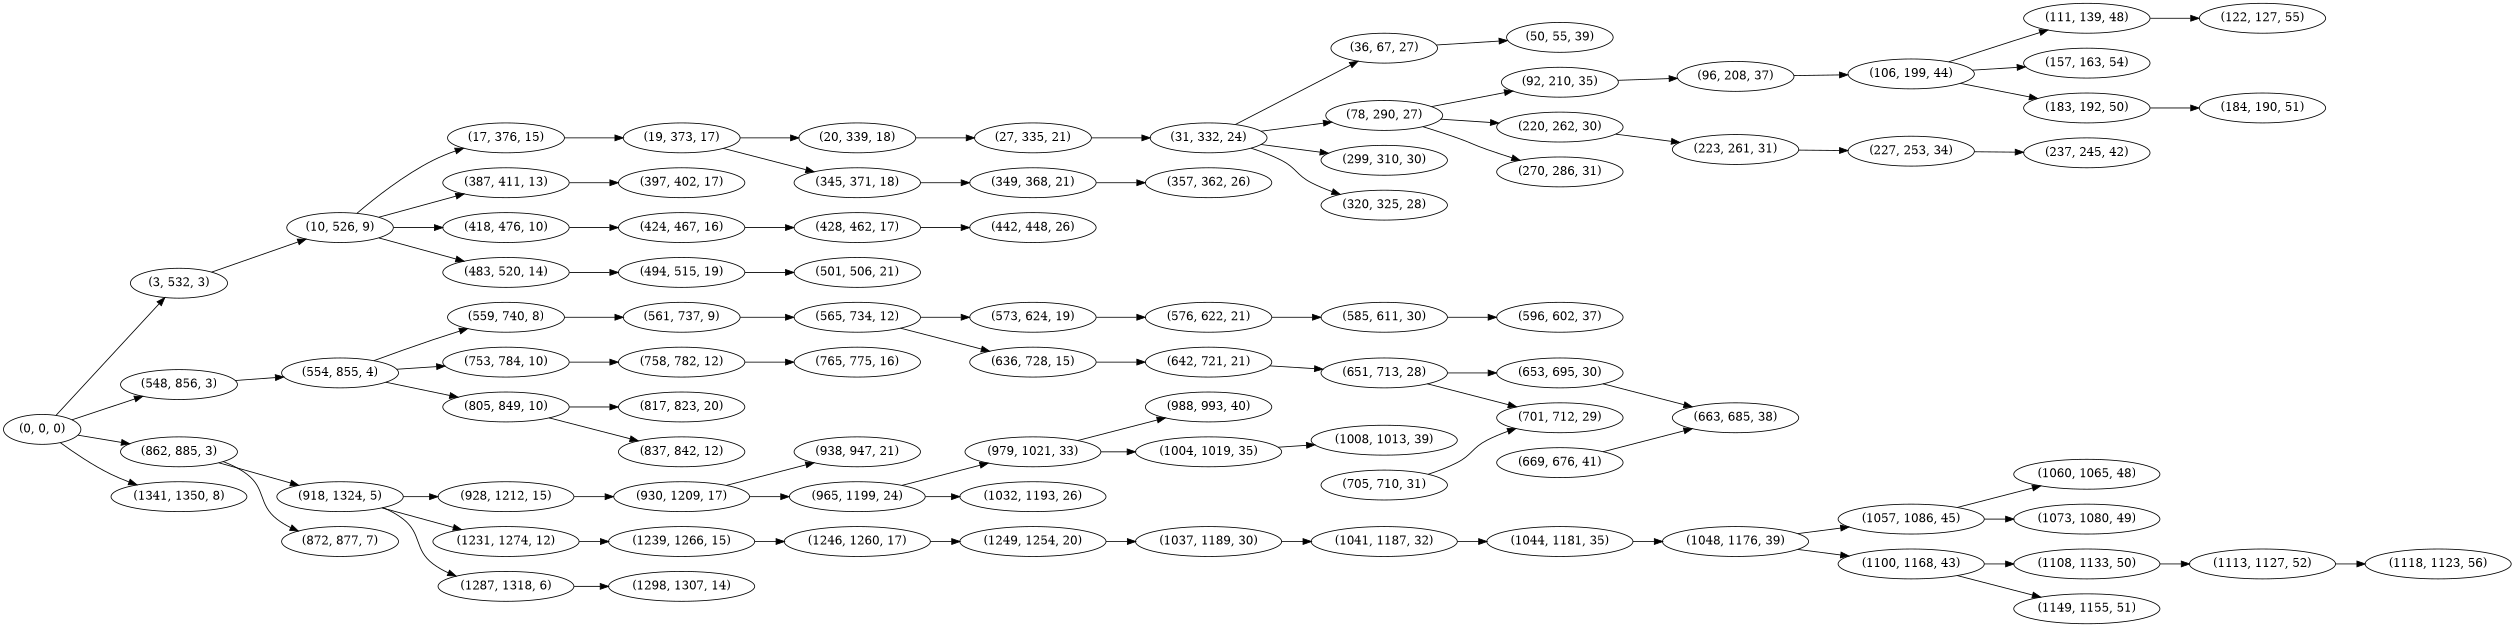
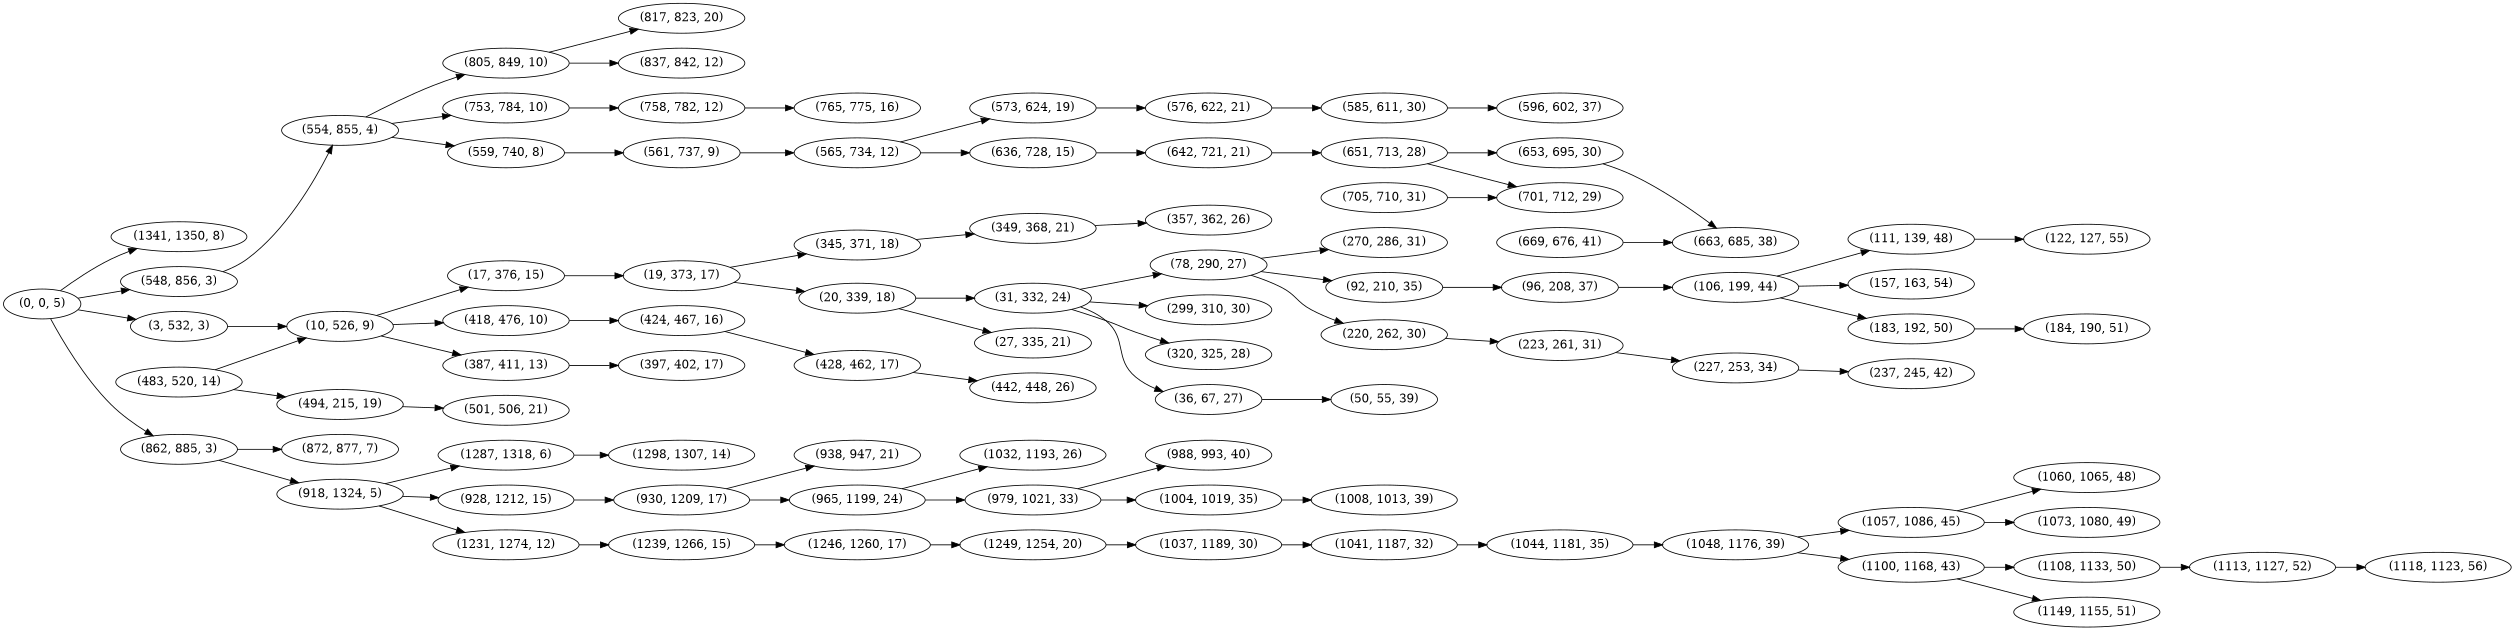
edge "(27, 335, 21)" -> "(31, 332, 24)": now "(20, 339, 18)" -> "(31, 332, 24)"
edge "(10, 526, 9)" -> "(483, 520, 14)": reversed
node "(494, 515, 19)": label "(494, 515, 19)" -> "(494, 215, 19)"
node "(0, 0, 0)": label "(0, 0, 0)" -> "(0, 0, 5)"
